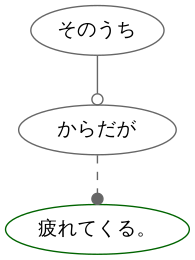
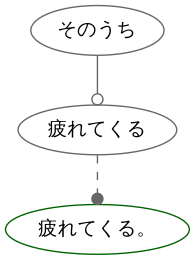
node "からだが": label "からだが" -> "疲れてくる"
